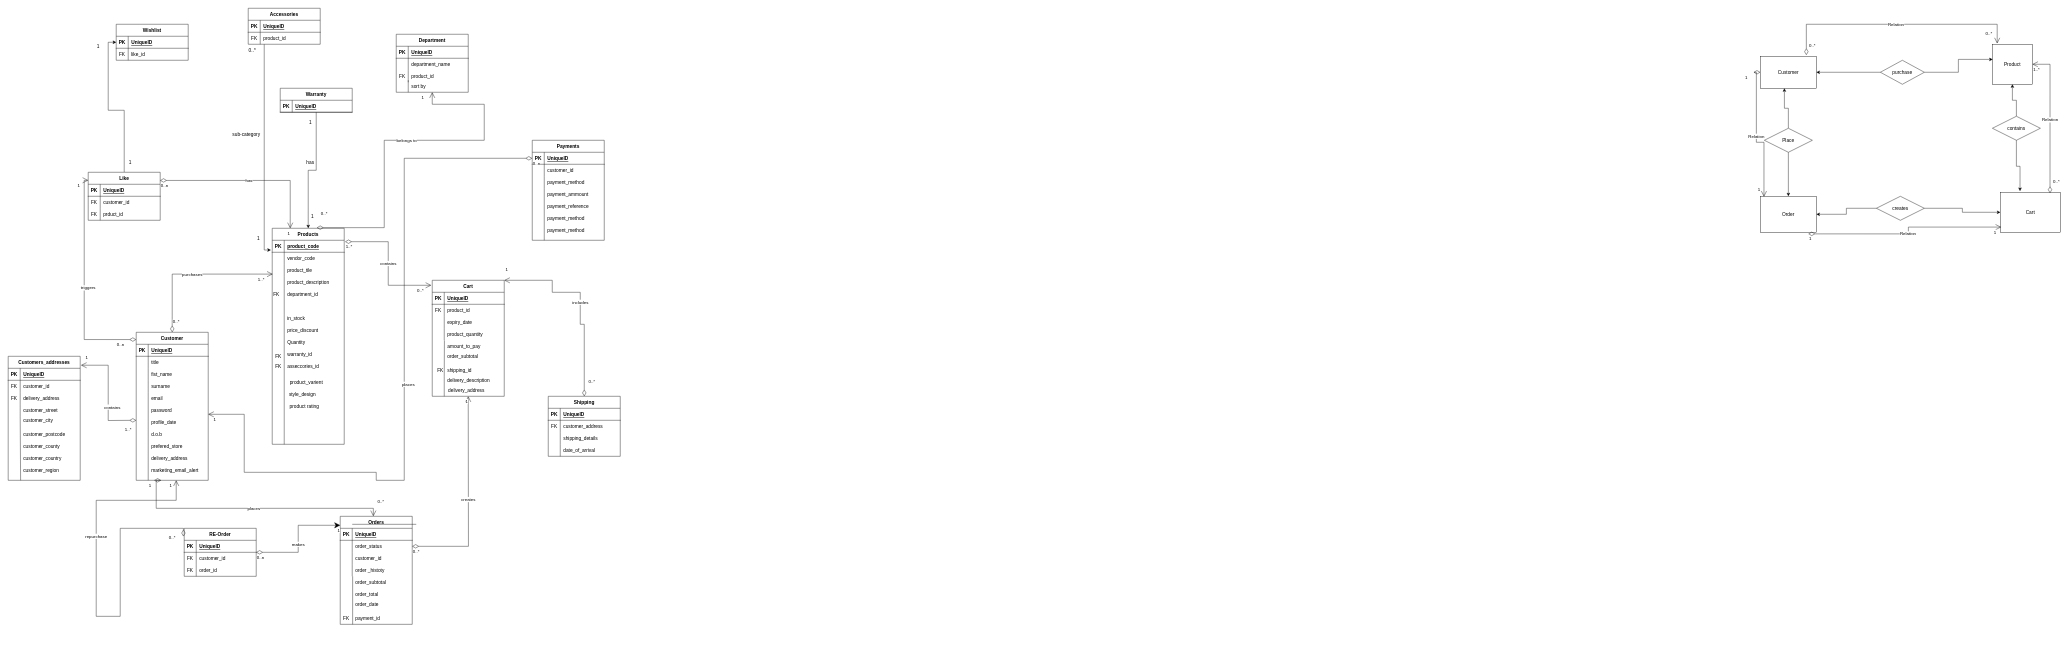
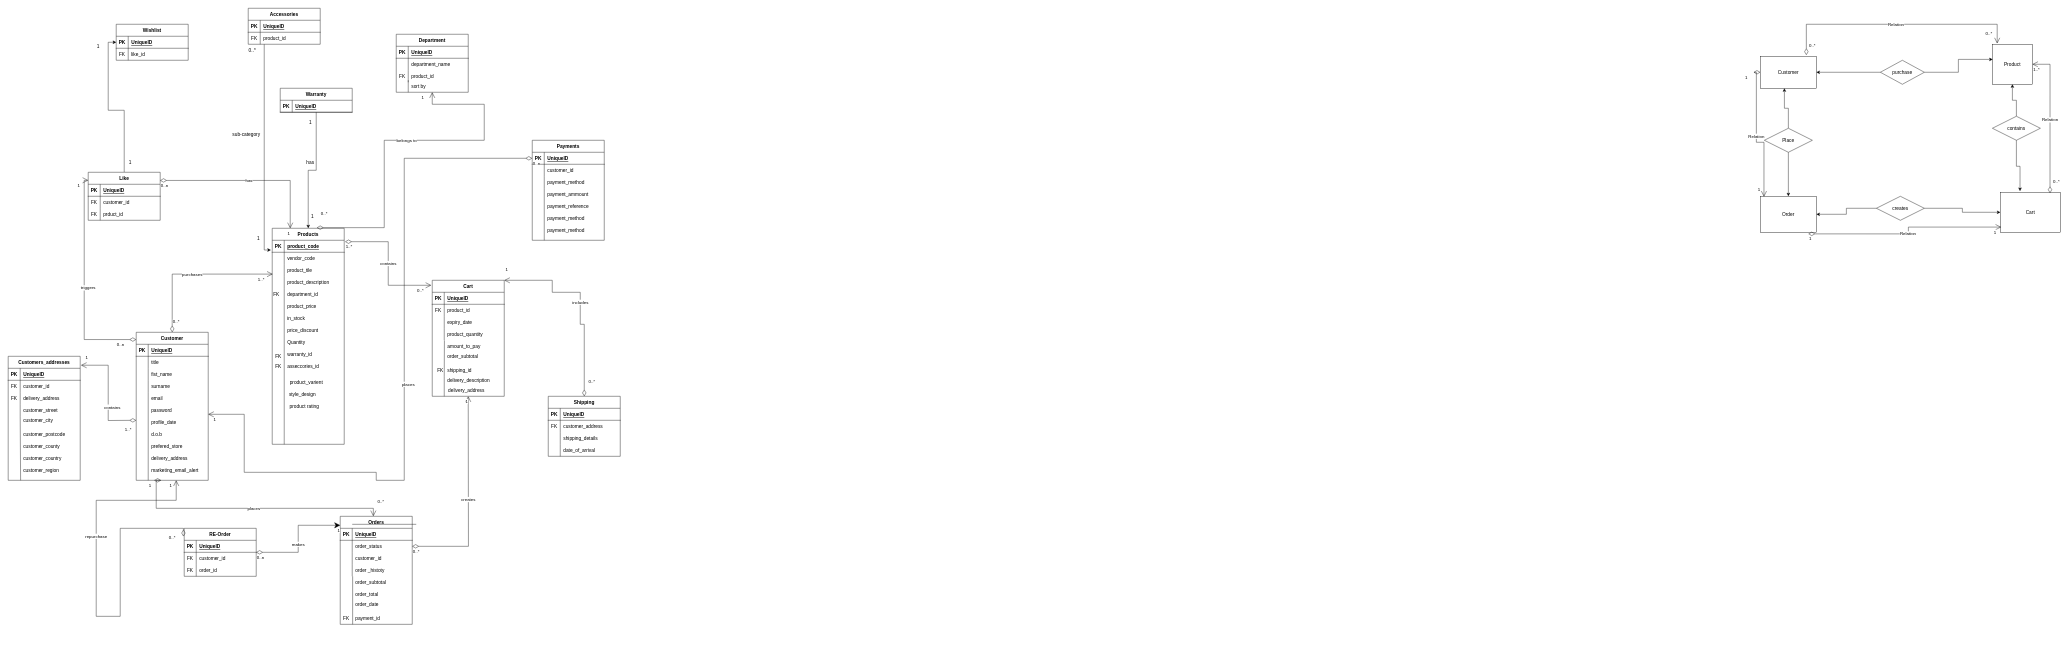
node "product_price": added
